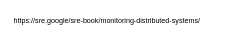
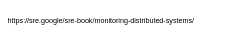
node "https://sre.google/sre-book/monitoring-distributed-systems/": moved (114, 21) -> (108, 21)
